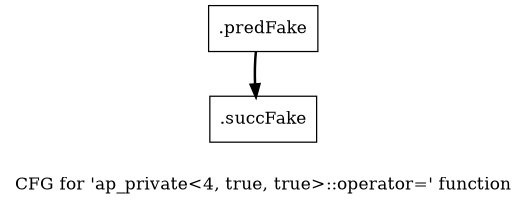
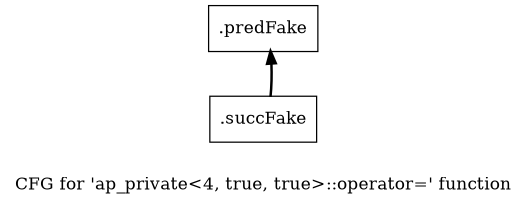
edge ".predFake" -> ".succFake": reversed
